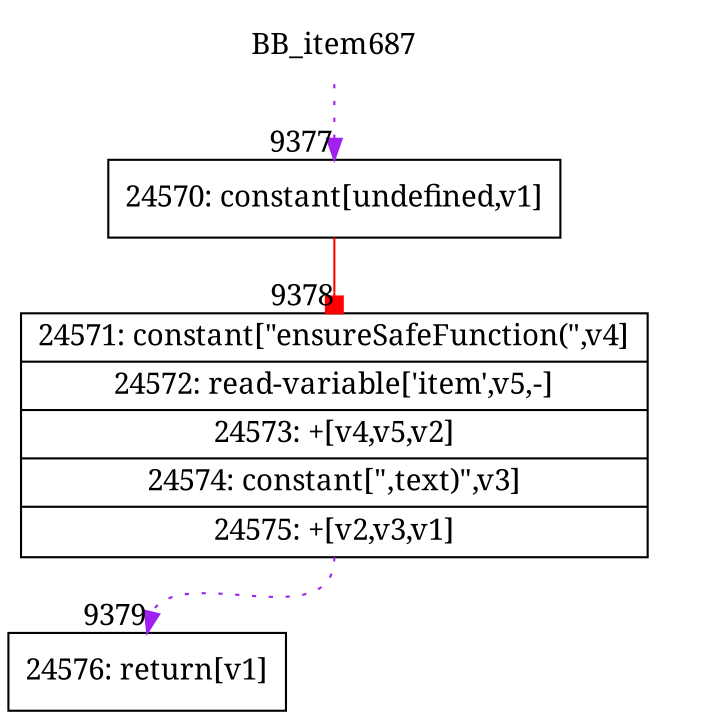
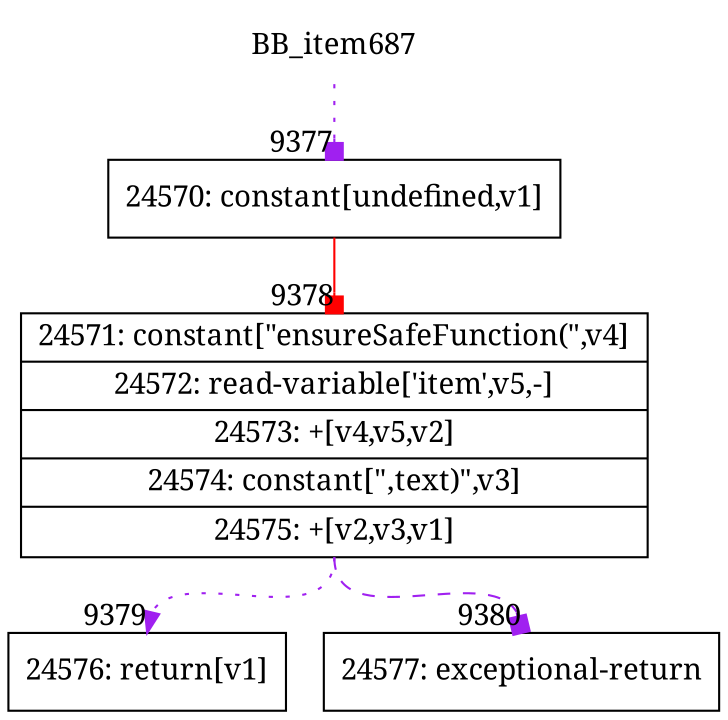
edge "BB_item687" -> "24570: constant[undefined,v1]": arrowhead normal -> box
node "24577: exceptional-return": added
